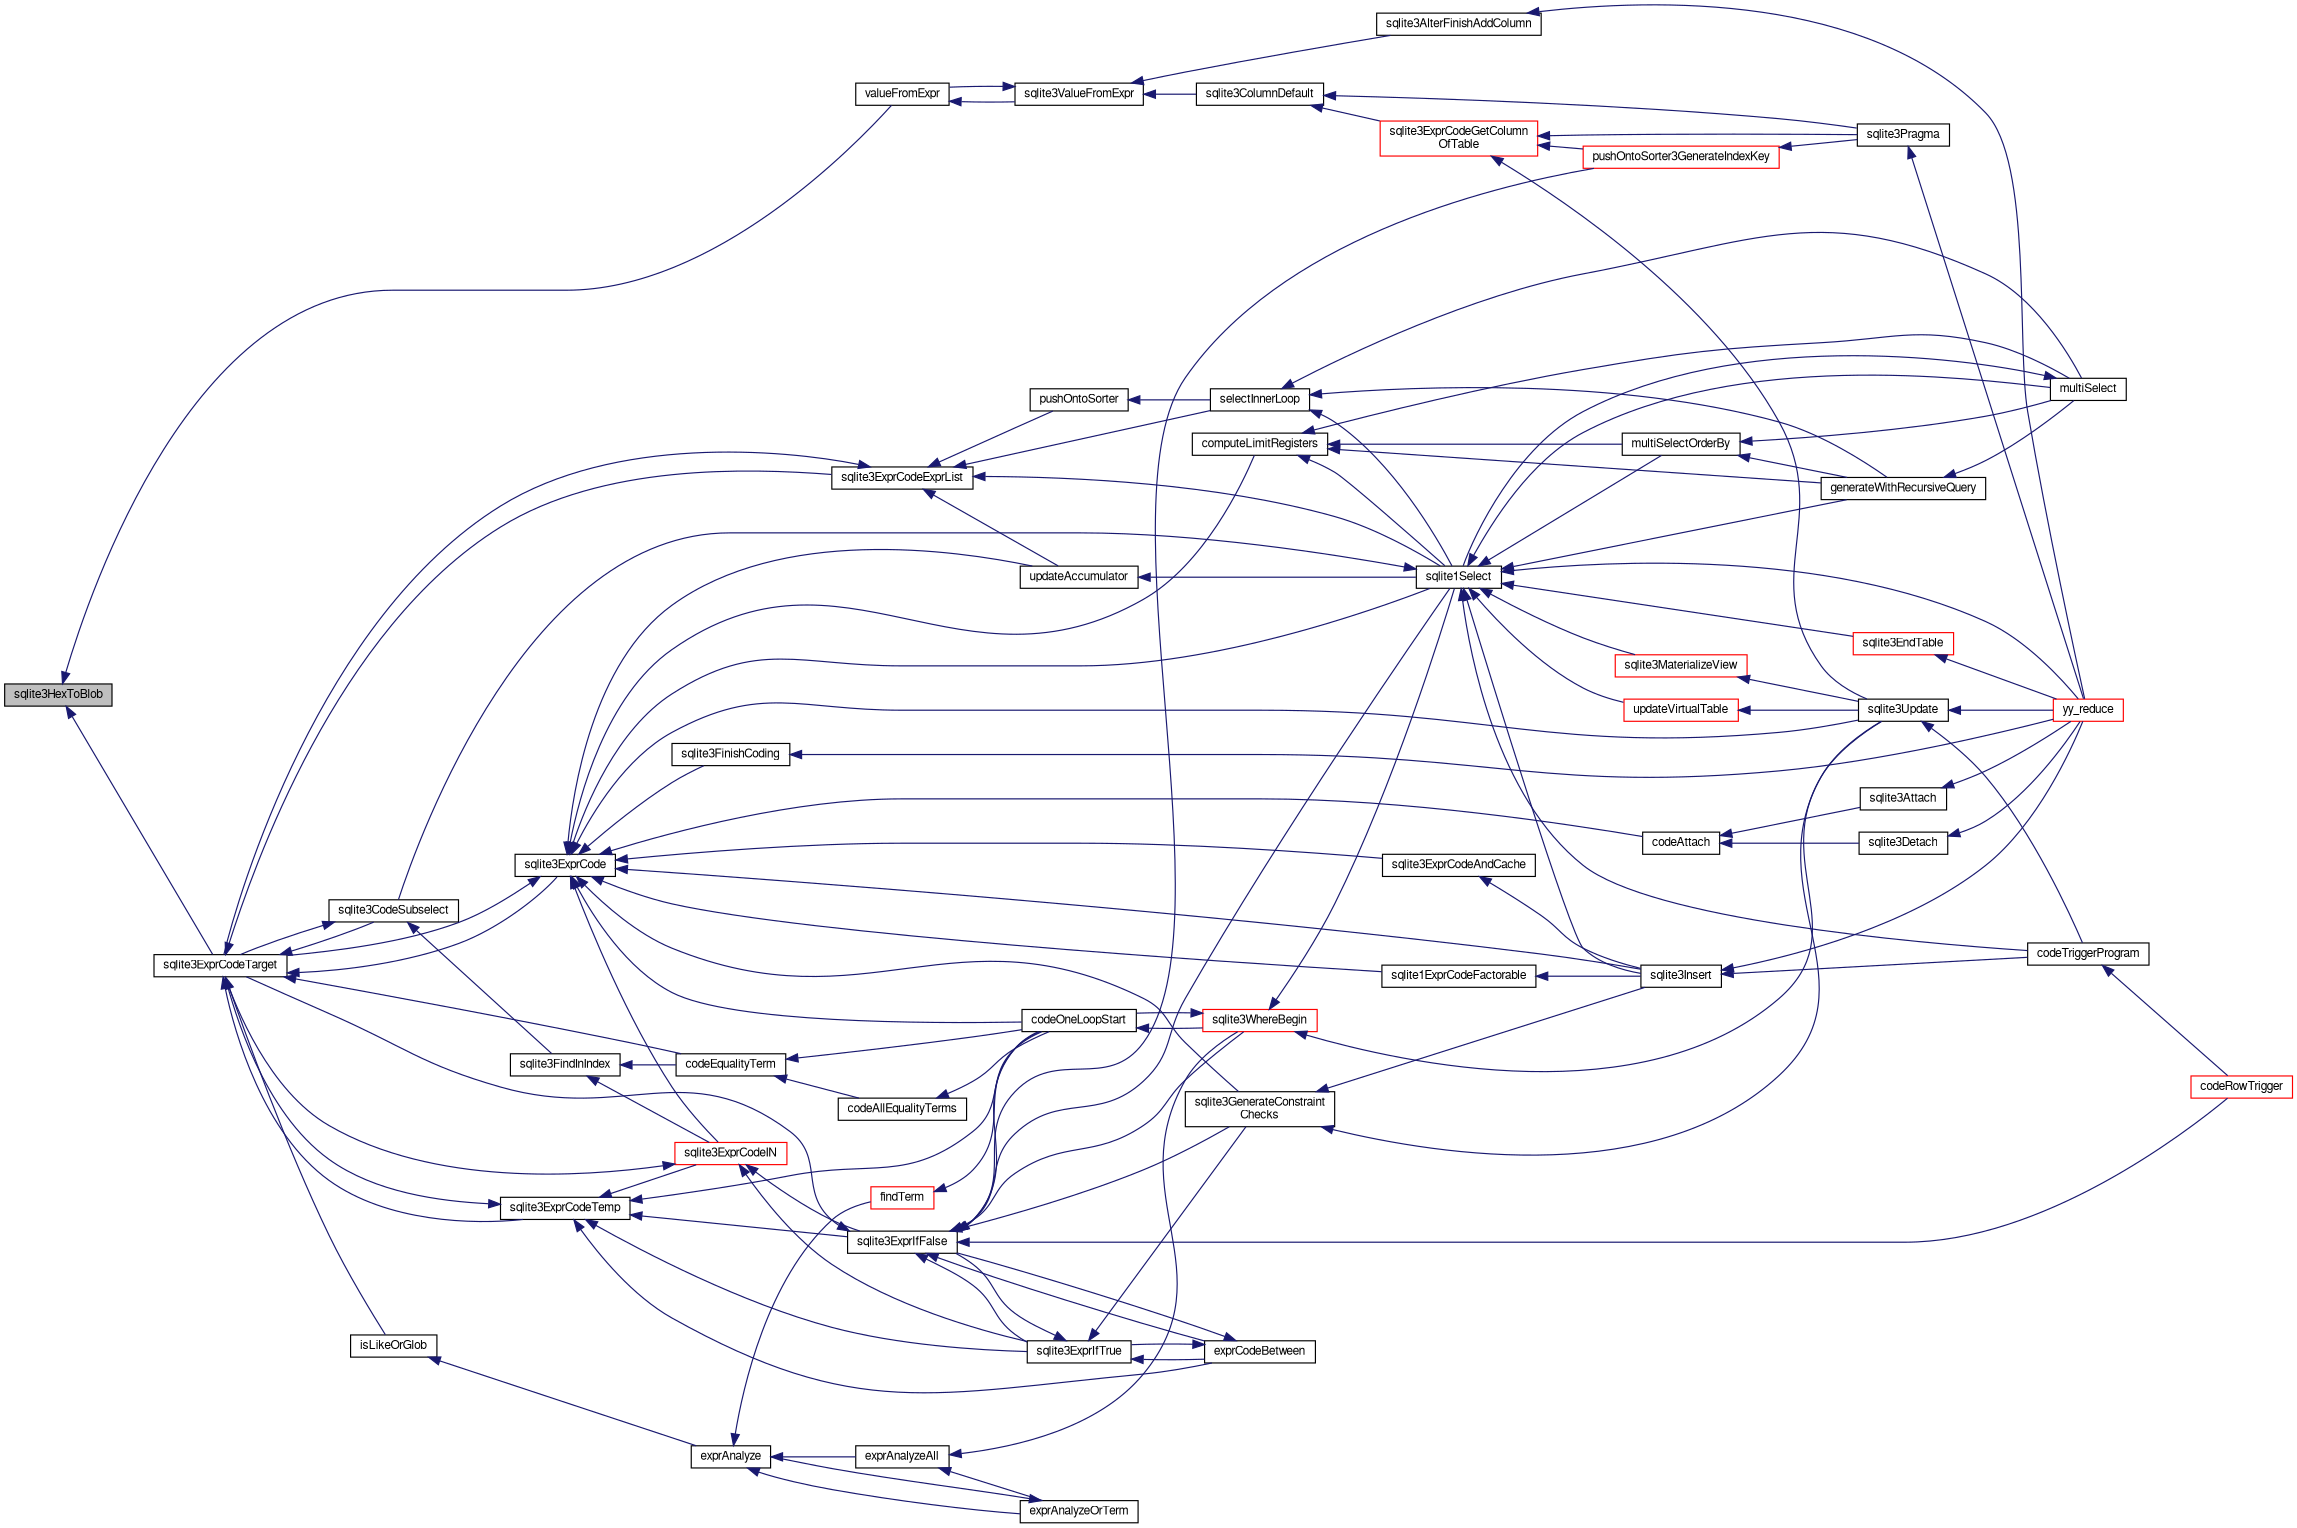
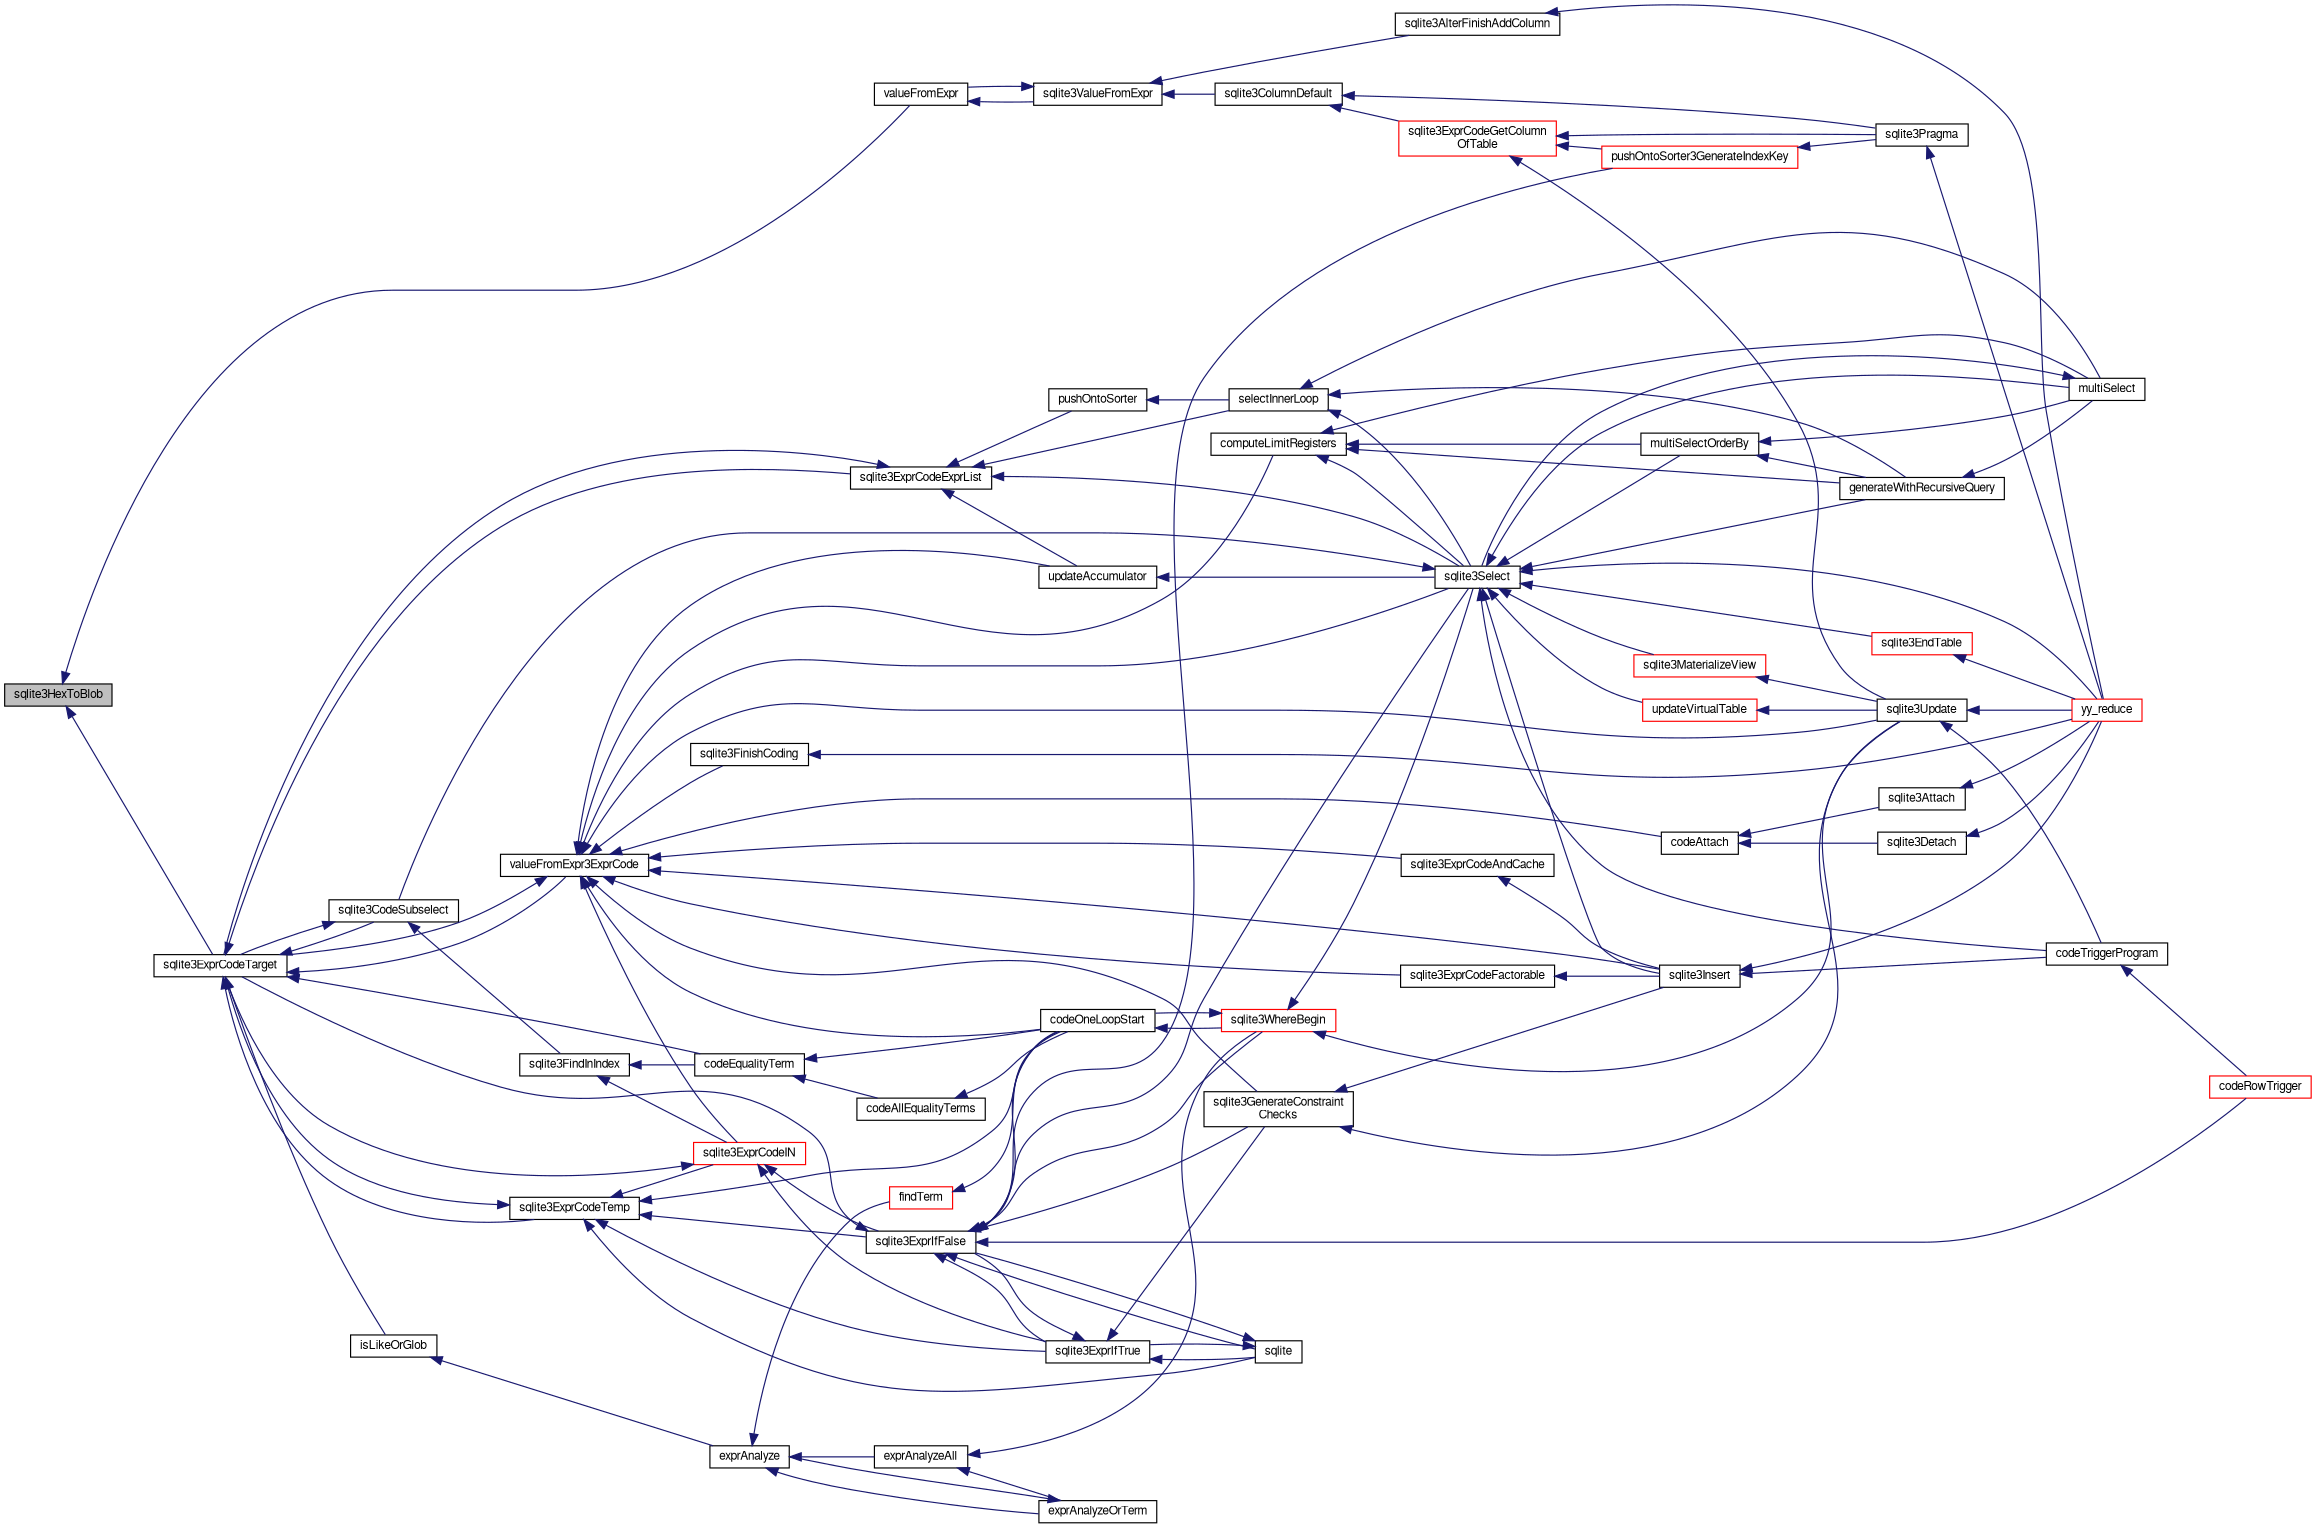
node "sqlite1Select": label "sqlite1Select" -> "sqlite3Select"
node "sqlite3ExprCode": label "sqlite3ExprCode" -> "valueFromExpr3ExprCode"
node "sqlite1ExprCodeFactorable": label "sqlite1ExprCodeFactorable" -> "sqlite3ExprCodeFactorable"
node "exprCodeBetween": label "exprCodeBetween" -> "sqlite"
